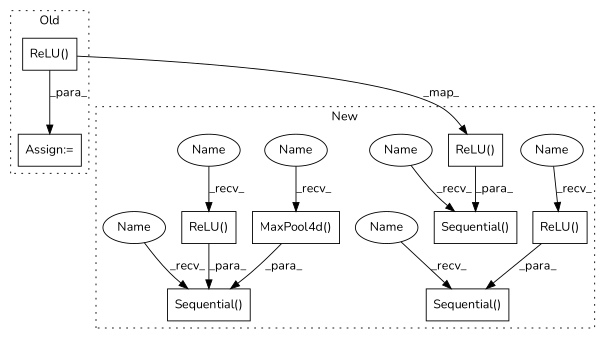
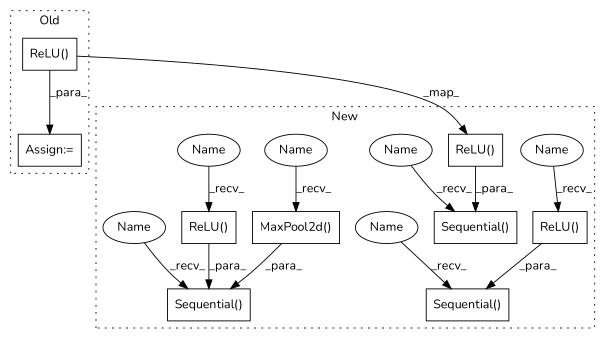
node "MaxPool4d()": label "MaxPool4d()" -> "MaxPool2d()"
